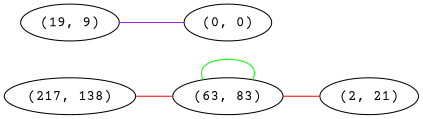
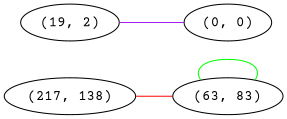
node "(19, 9)": label "(19, 9)" -> "(19, 2)"
node "(2, 21)": removed
